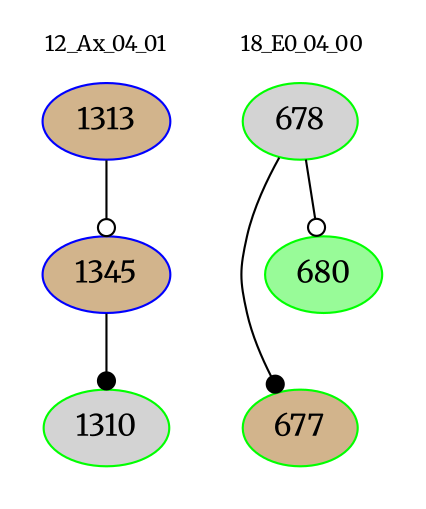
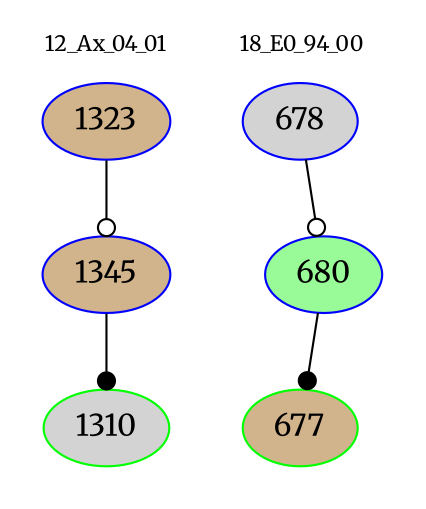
cluster "18_E0_04_00": label "18_E0_04_00" -> "18_E0_94_00"
node "1313": label "1313" -> "1323"
node "678": color green -> blue
edge "678" -> "677": now "680" -> "677"
node "680": color green -> blue
